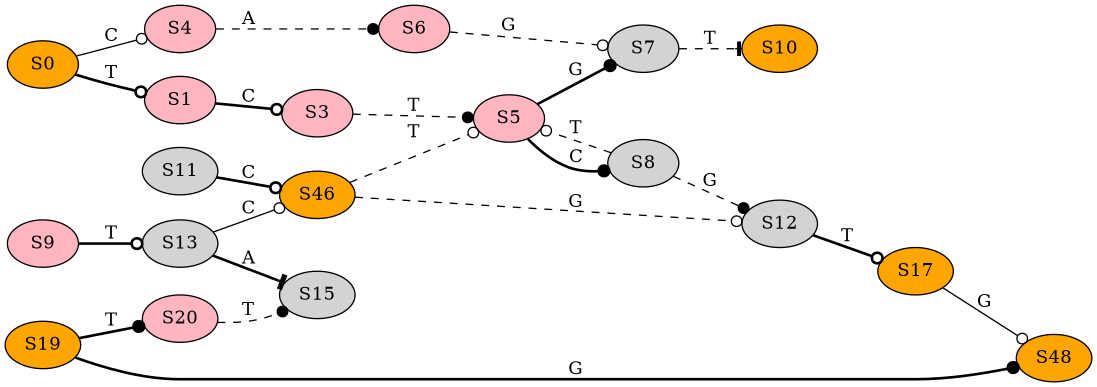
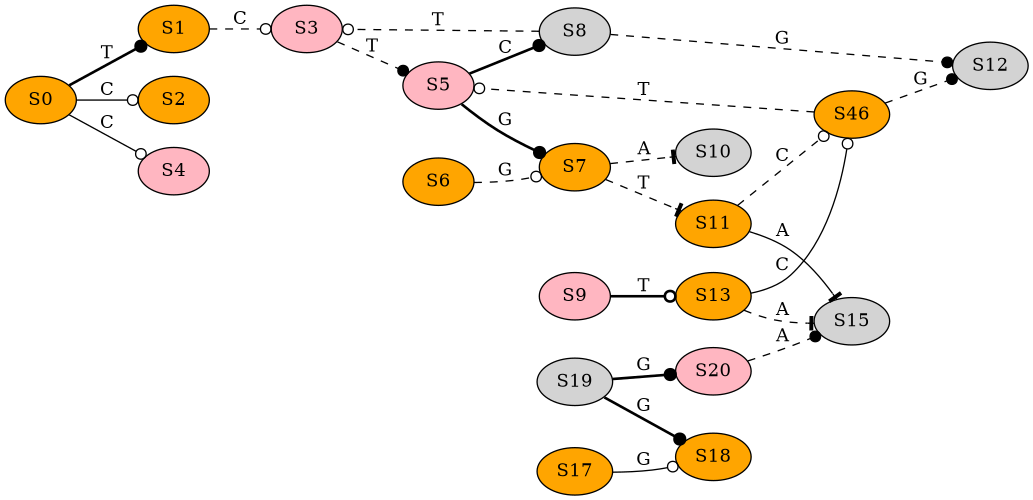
edge "S4" -> "S6": removed, label "A"
node "S6": fillcolor lightpink -> orange
edge "S7" -> "S10": label "T" -> "A"
node "S7": fillcolor lightgrey -> orange
node "S10": fillcolor orange -> lightgrey
edge "S0" -> "S1": arrowhead odot -> dot
node "S2": added
node "S1": fillcolor lightpink -> orange
edge "S1" -> "S3": style bold -> dashed
edge "S8" -> "S5": now "S8" -> "S3"
node "S11": fillcolor lightgrey -> orange
edge "S11" -> "S46": style bold -> dashed
edge "S7" -> "S11": added, label "T"
edge "S46" -> "S12": arrowhead odot -> dot
node "S13": fillcolor lightgrey -> orange
edge "S12" -> "S17": removed, label "T"
edge "S11" -> "S15": added, label "A"
edge "S13" -> "S15": style bold -> dashed
edge "S20" -> "S15": label "T" -> "A"
edge "S19" -> "S20": label "T" -> "G"
node "S19": fillcolor orange -> lightgrey
node "S48": label "S48" -> "S18"
